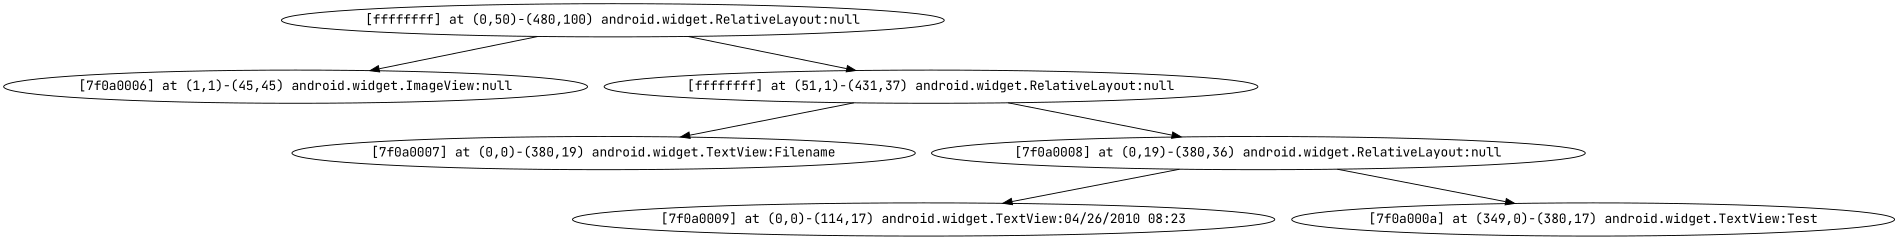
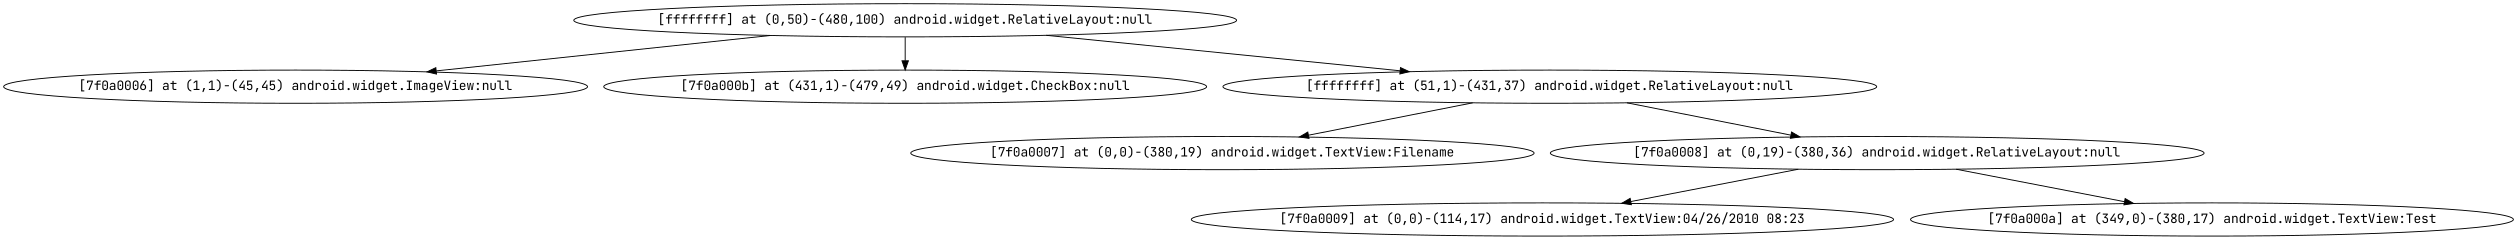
node "[7f0a000b] at (431,1)-(479,49) android.widget.CheckBox:null": added
